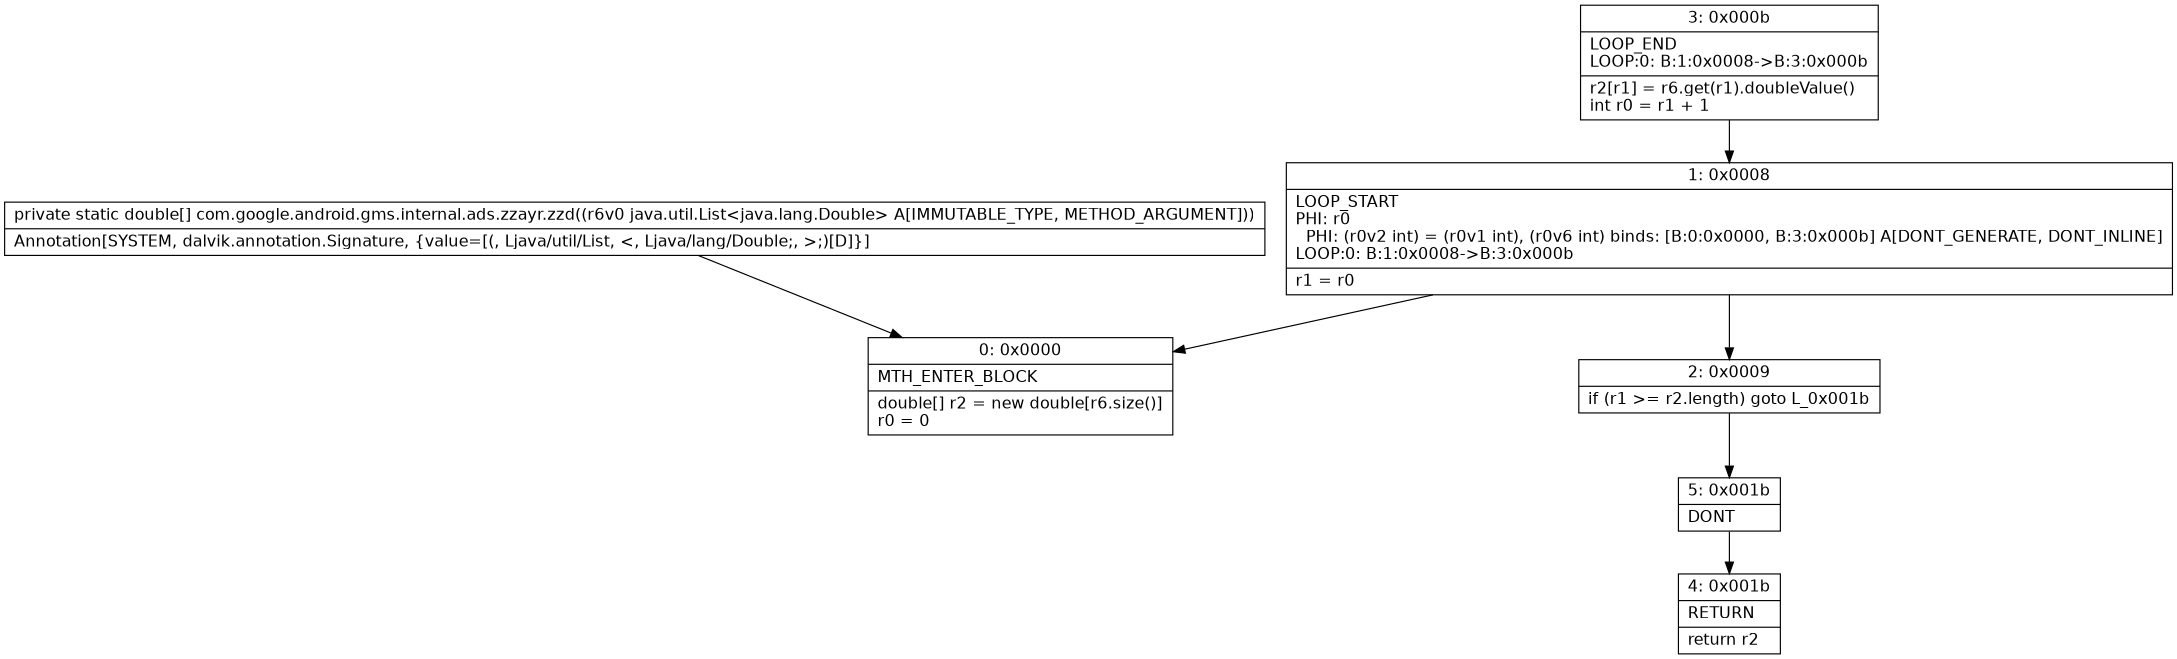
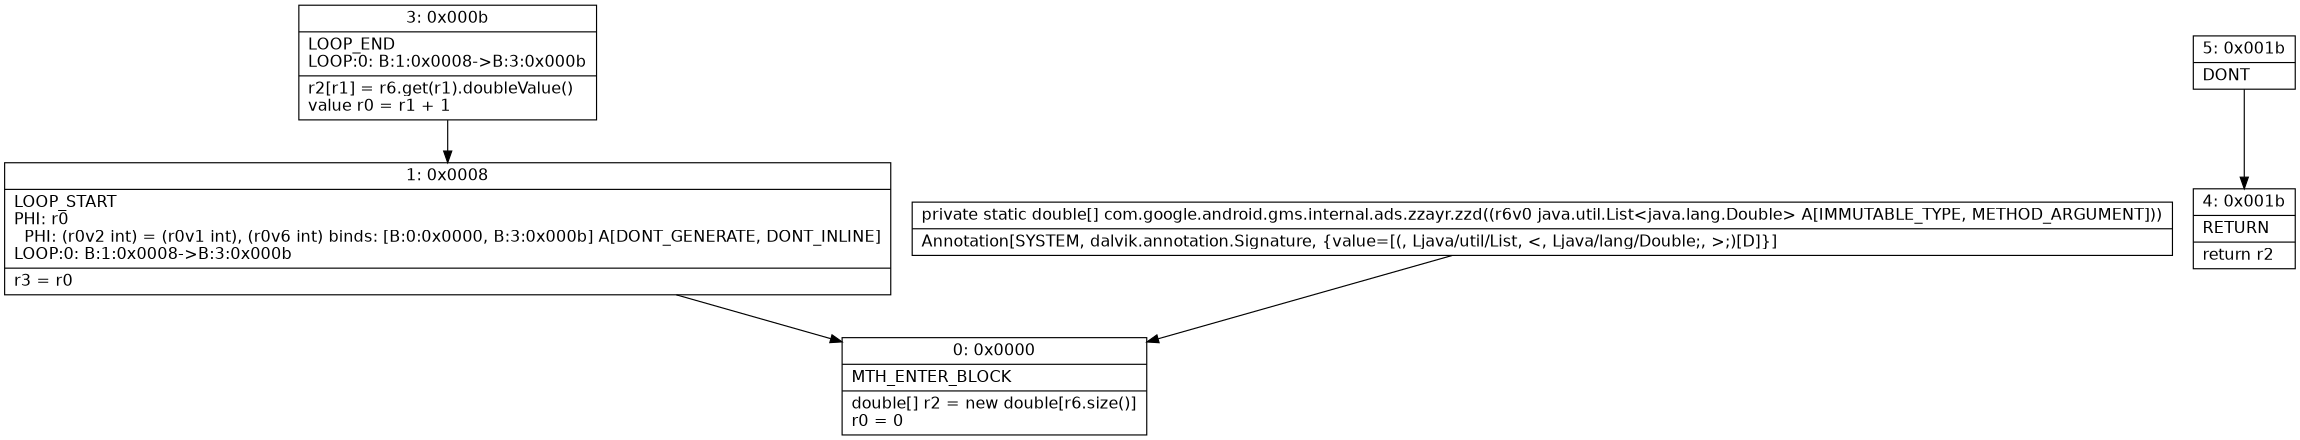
node "3: 0x000b": text "int r0 = r1 + 1" -> "value r0 = r1 + 1"
node "1: 0x0008": text "r1 = r0" -> "r3 = r0"
node "2: 0x0009": removed
